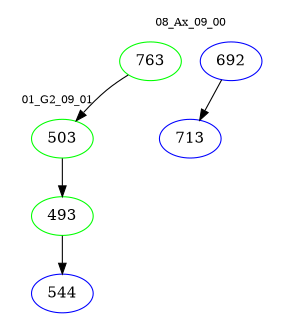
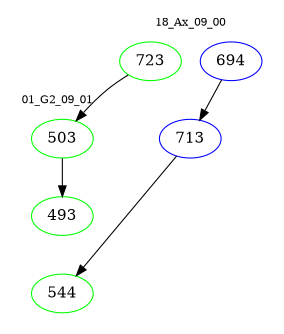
cluster "08_Ax_09_00": label "08_Ax_09_00" -> "18_Ax_09_00"
node "763": label "763" -> "723"
node "692": label "692" -> "694"
edge "493" -> "544": now "713" -> "544"
node "544": color blue -> green
